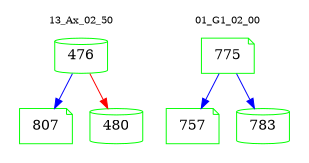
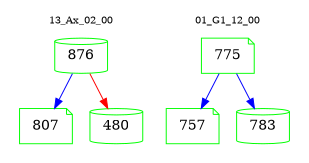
cluster "13_Ax_02_50": label "13_Ax_02_50" -> "13_Ax_02_00"
cluster "01_G1_02_00": label "01_G1_02_00" -> "01_G1_12_00"
node "476": label "476" -> "876"
